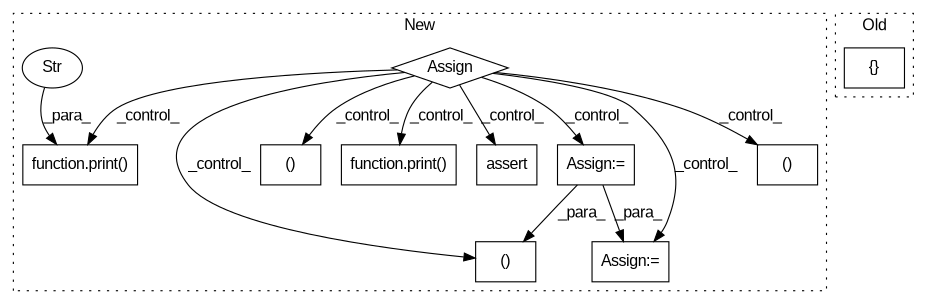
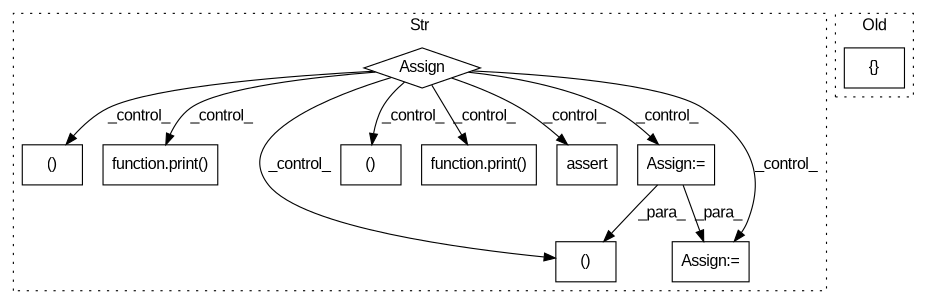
cluster "New": label "New" -> "Str"
node "Str": removed
